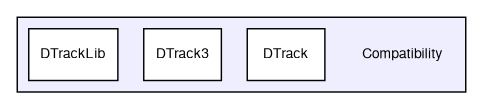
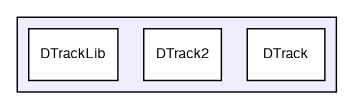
node "DTrack3": label "DTrack3" -> "DTrack2"
node "Compatibility": removed
